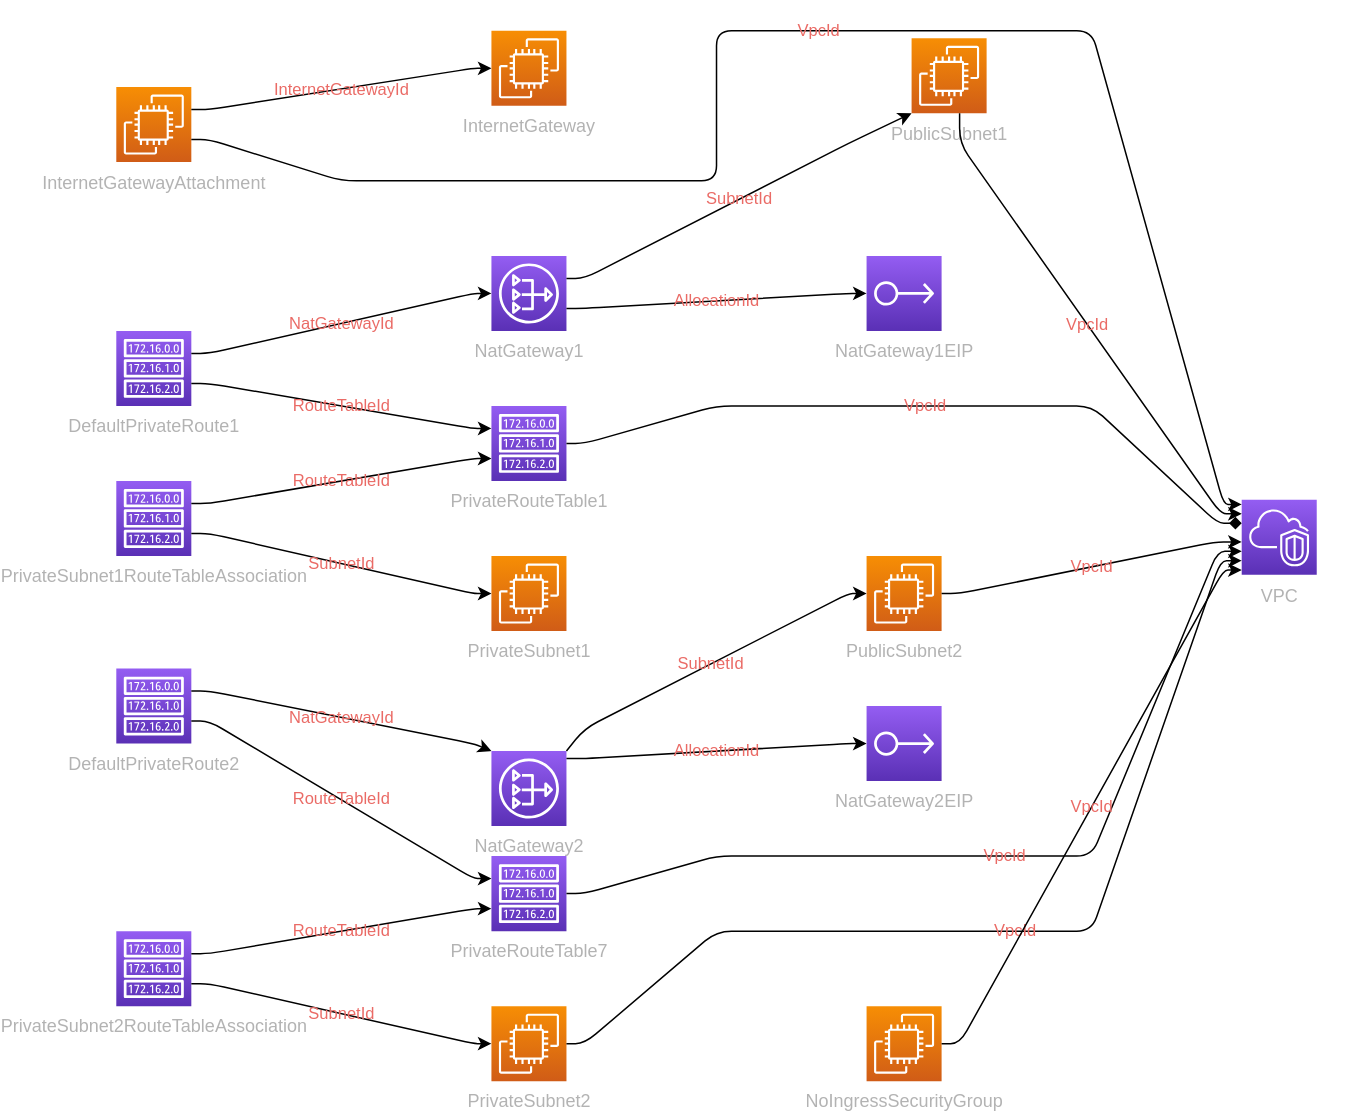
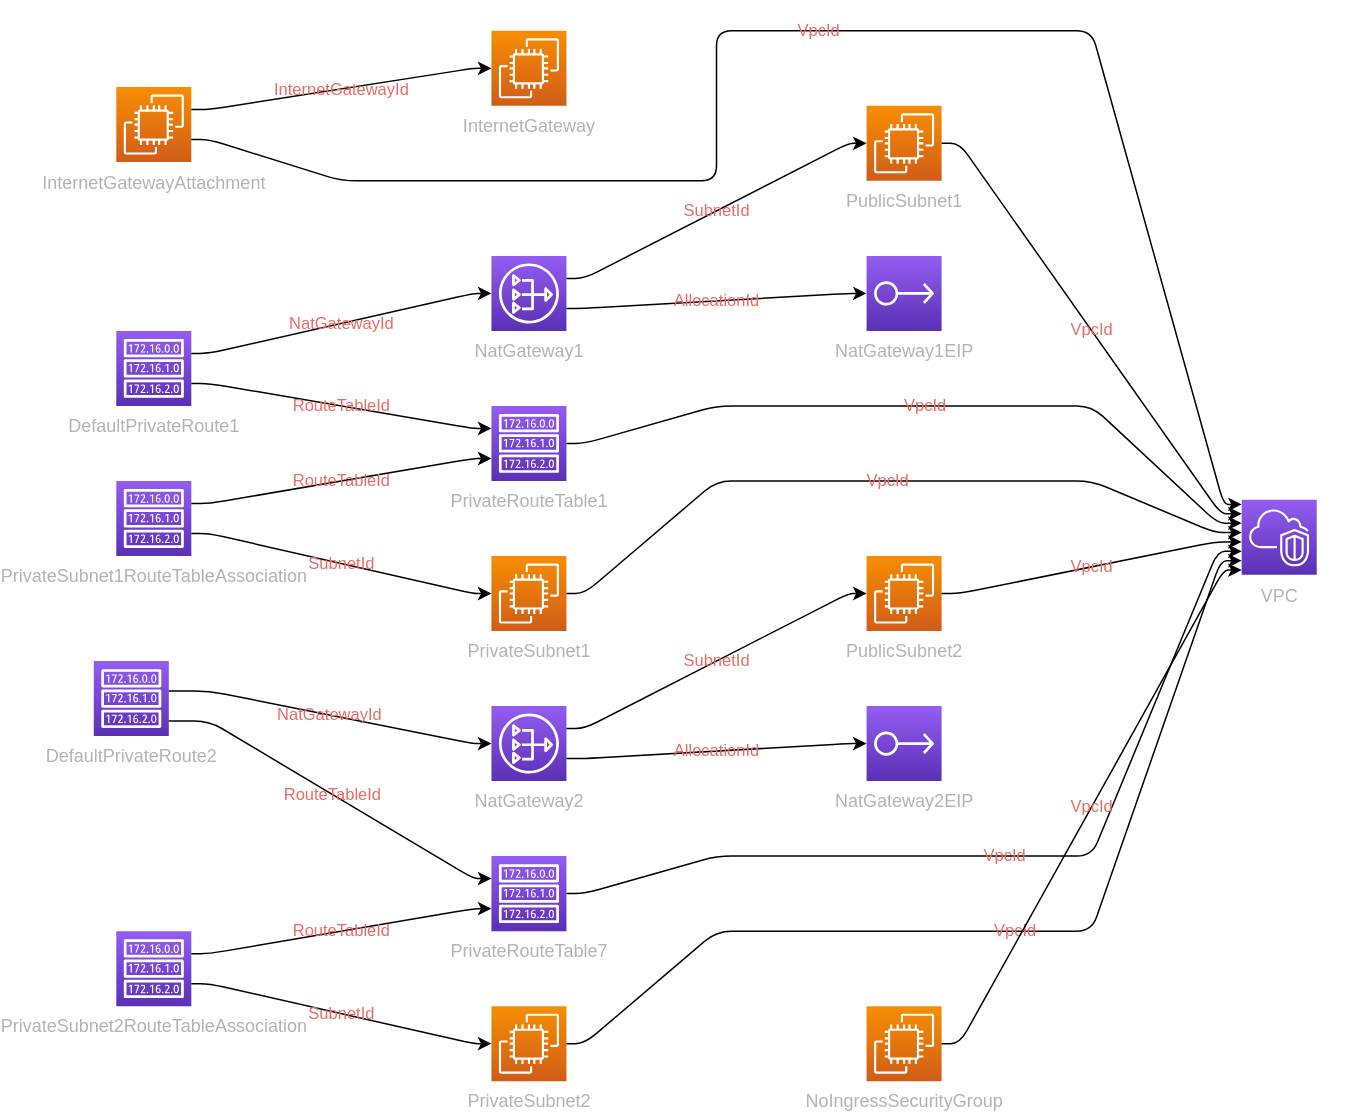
node "PublicSubnet1": moved (949, 76) -> (904, 143)
edge "PrivateSubnet1" -> "VPC": added, label "VpcId"
edge "PrivateRouteTable1" -> "VPC": arrowhead diamond -> classic
node "DefaultPrivateRoute2": moved (154, 706) -> (131, 698)
node "NatGateway2": moved (529, 788) -> (529, 743)
